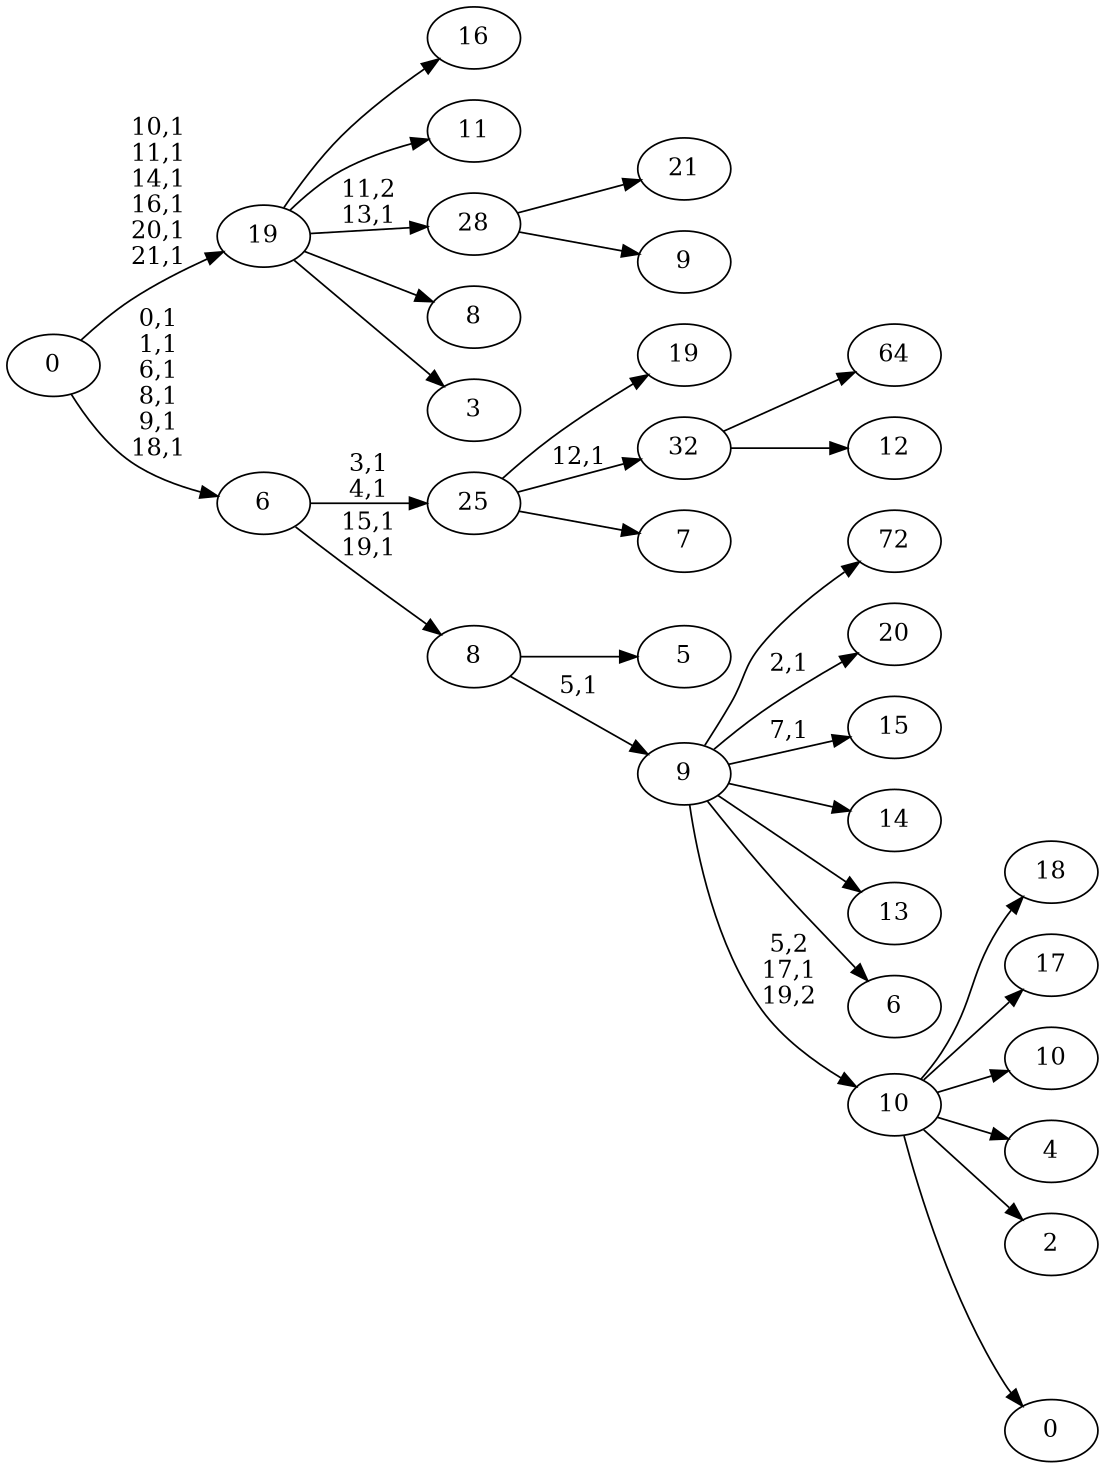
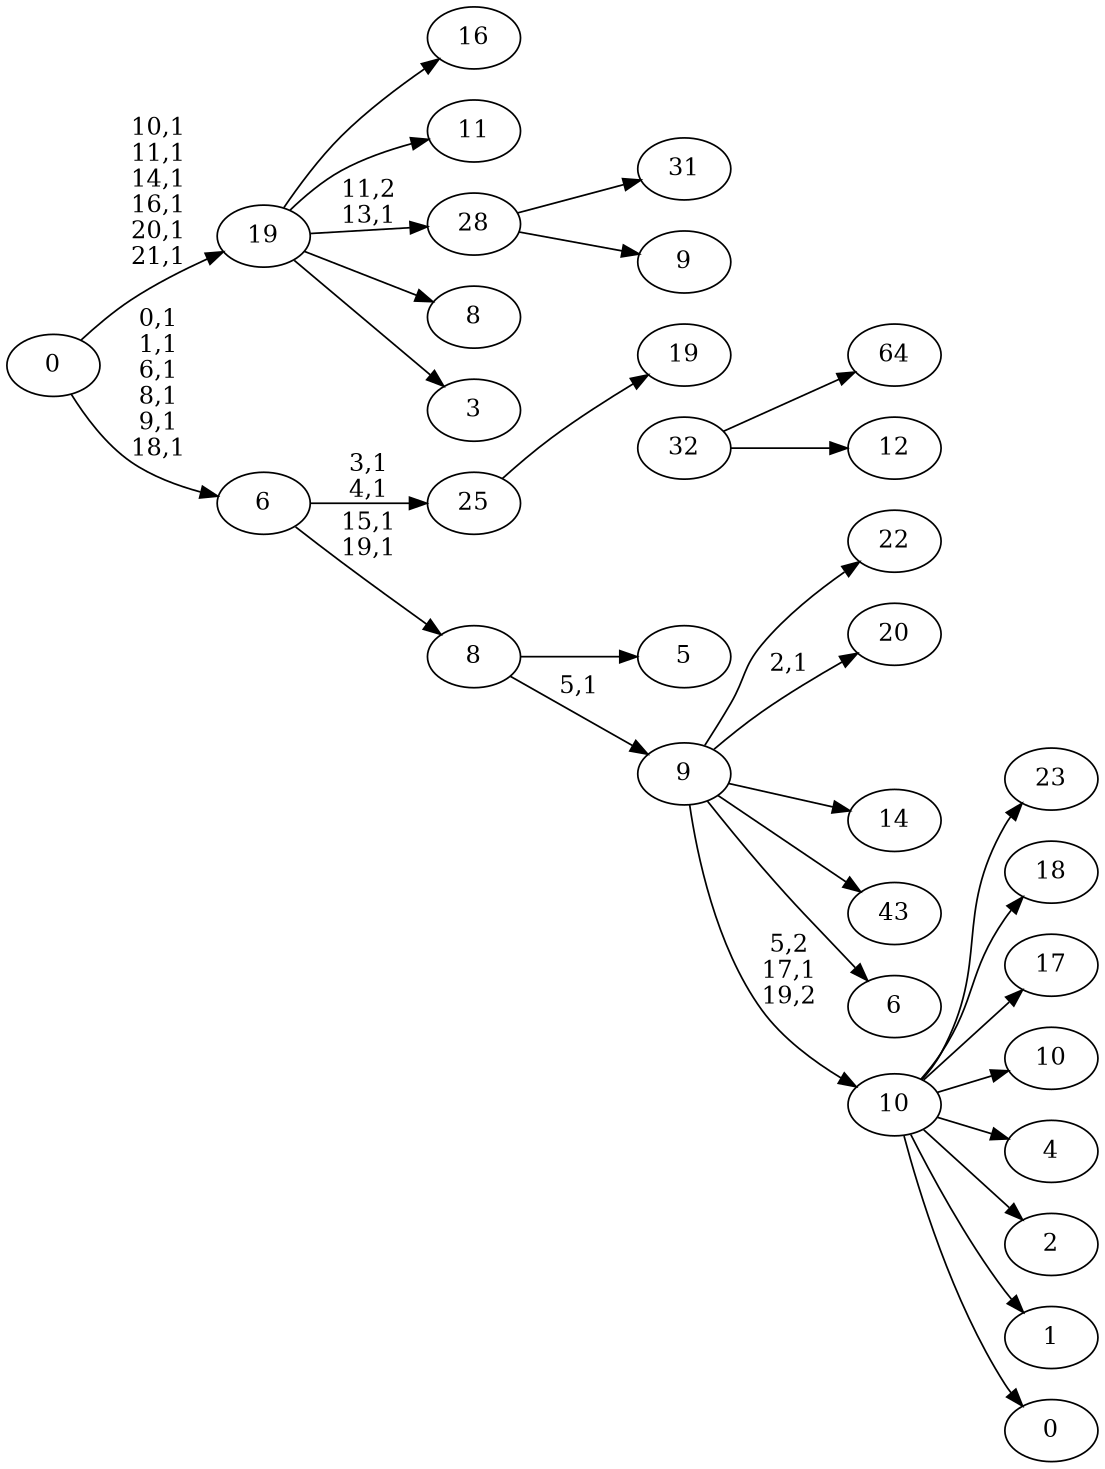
node "21": label "21" -> "31"
edge "25" -> "32": removed, label "12,1"
node "7": removed
node "72": label "72" -> "22"
node "15": removed
node "23": added
node "13": label "13" -> "43"
node "1": added
